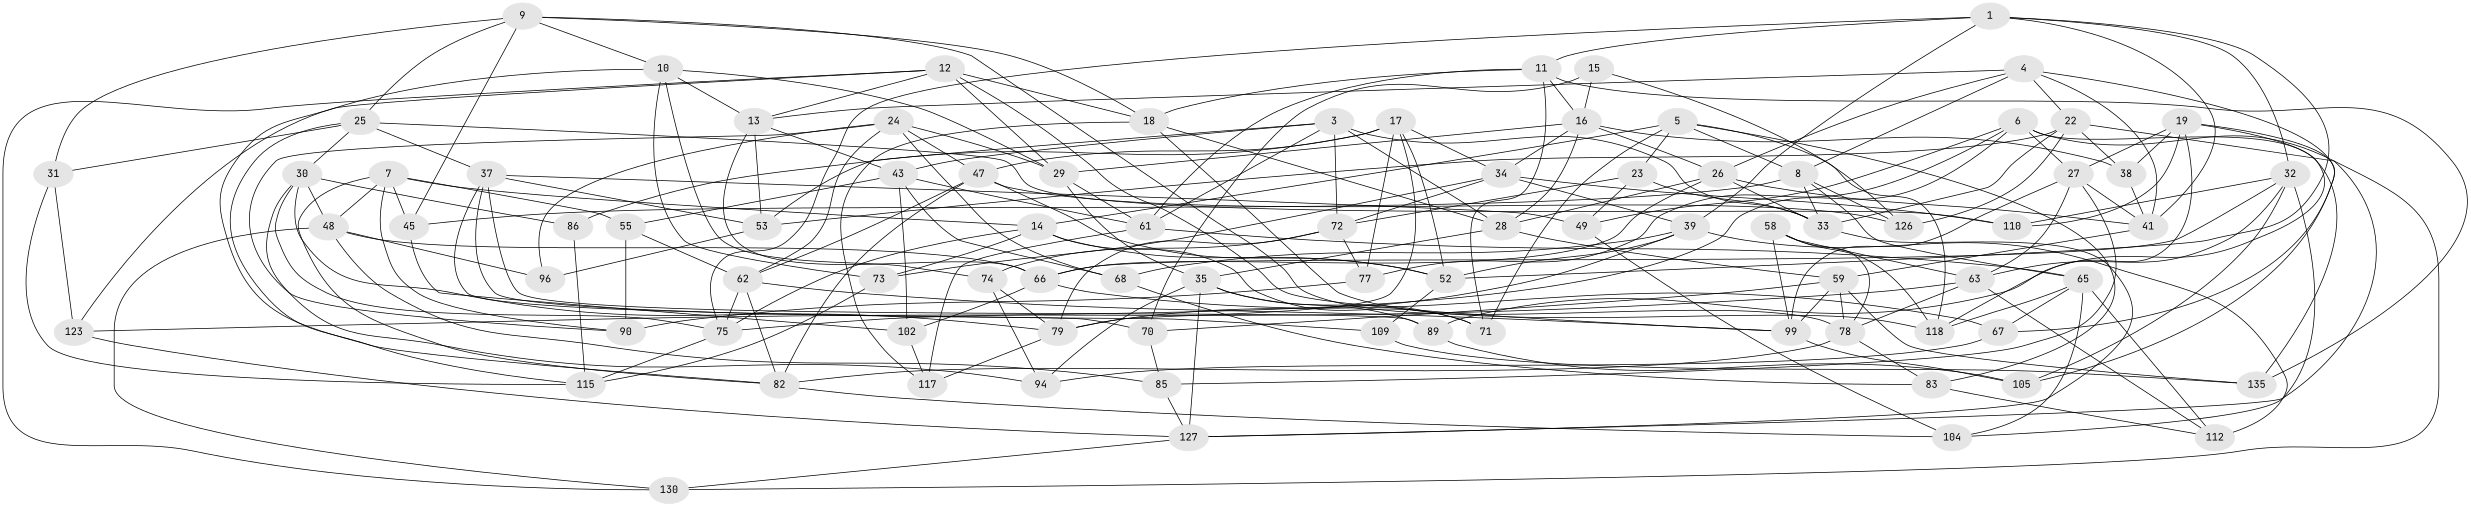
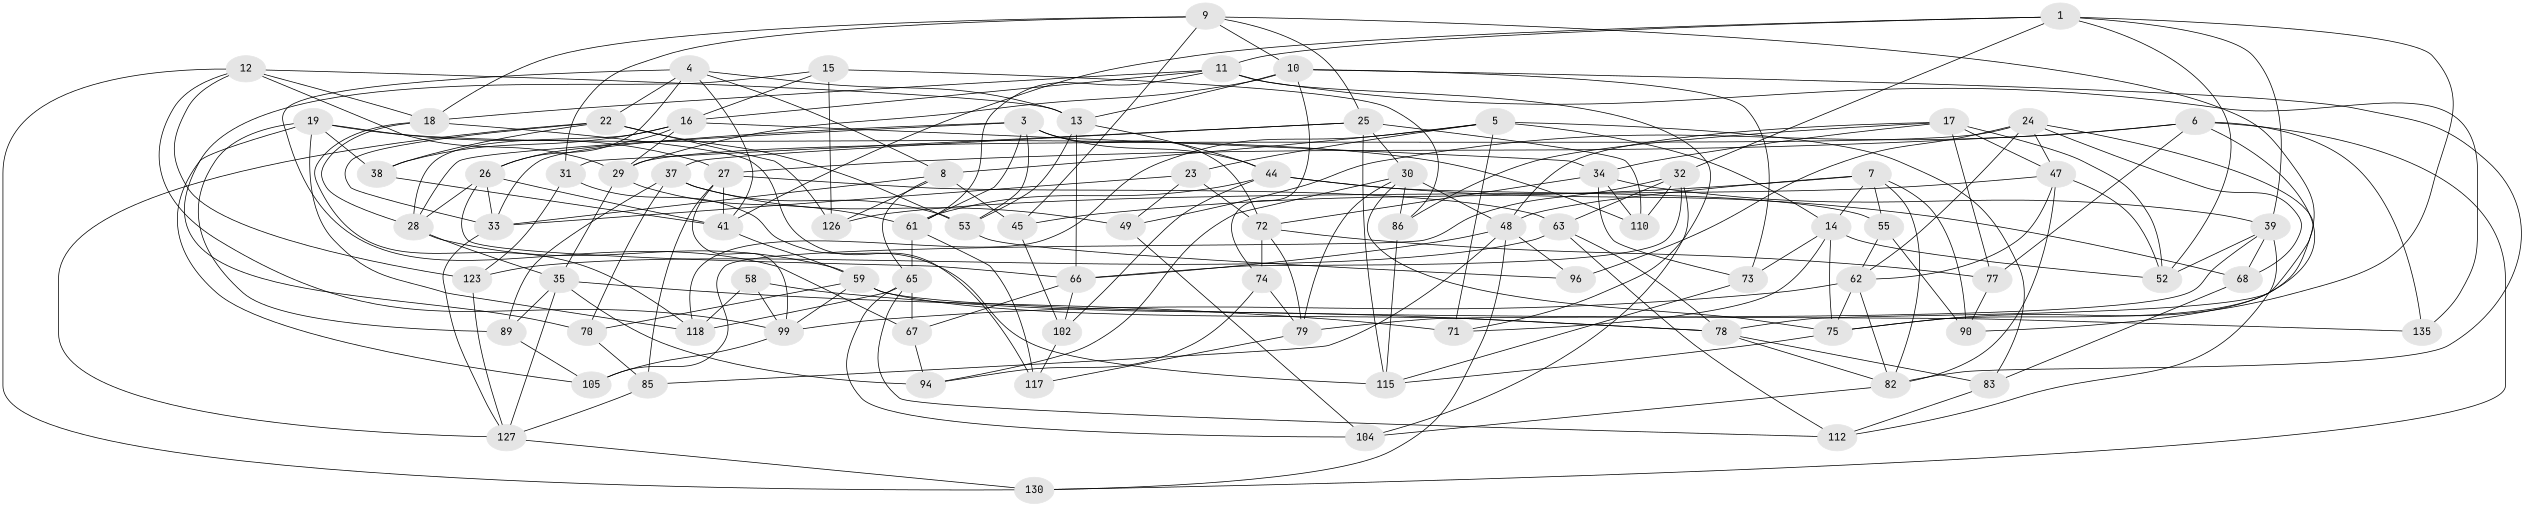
edge "15" -- "86": added
node "43": label "43" -> "44"
edge "58" -- "63": removed
edge "17" -- "79": now "17" -- "48"
node "109": removed
